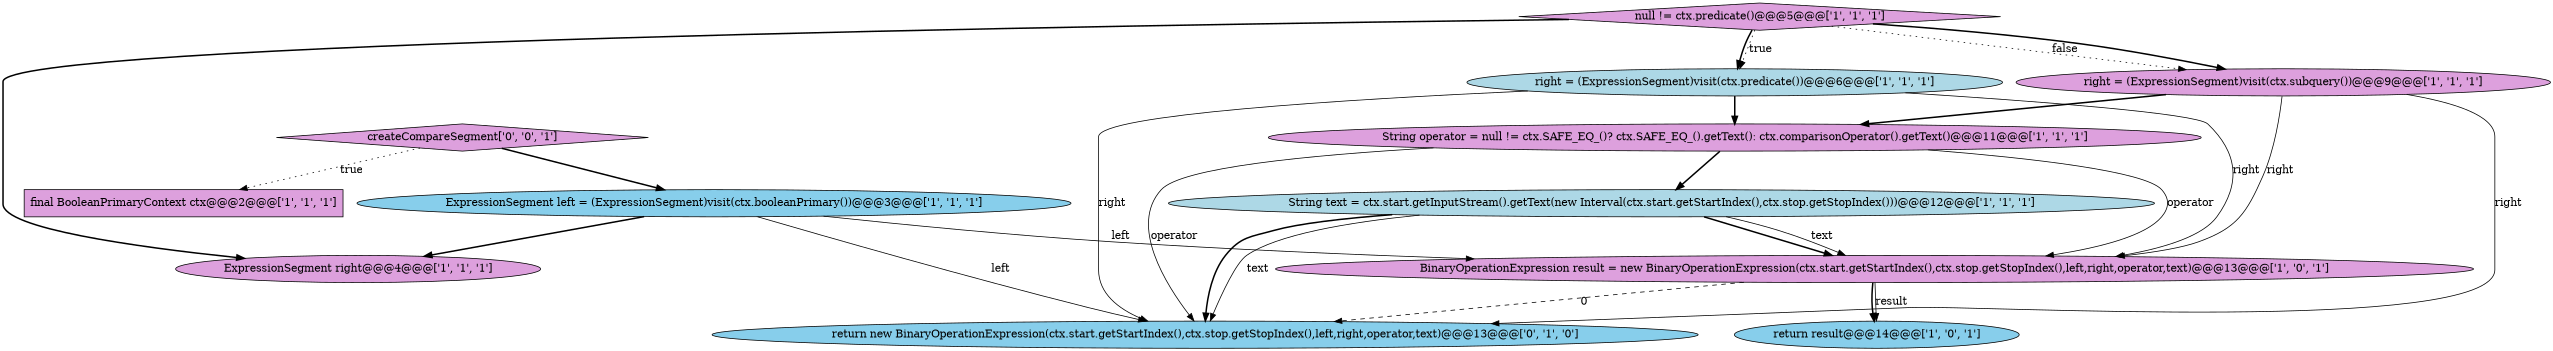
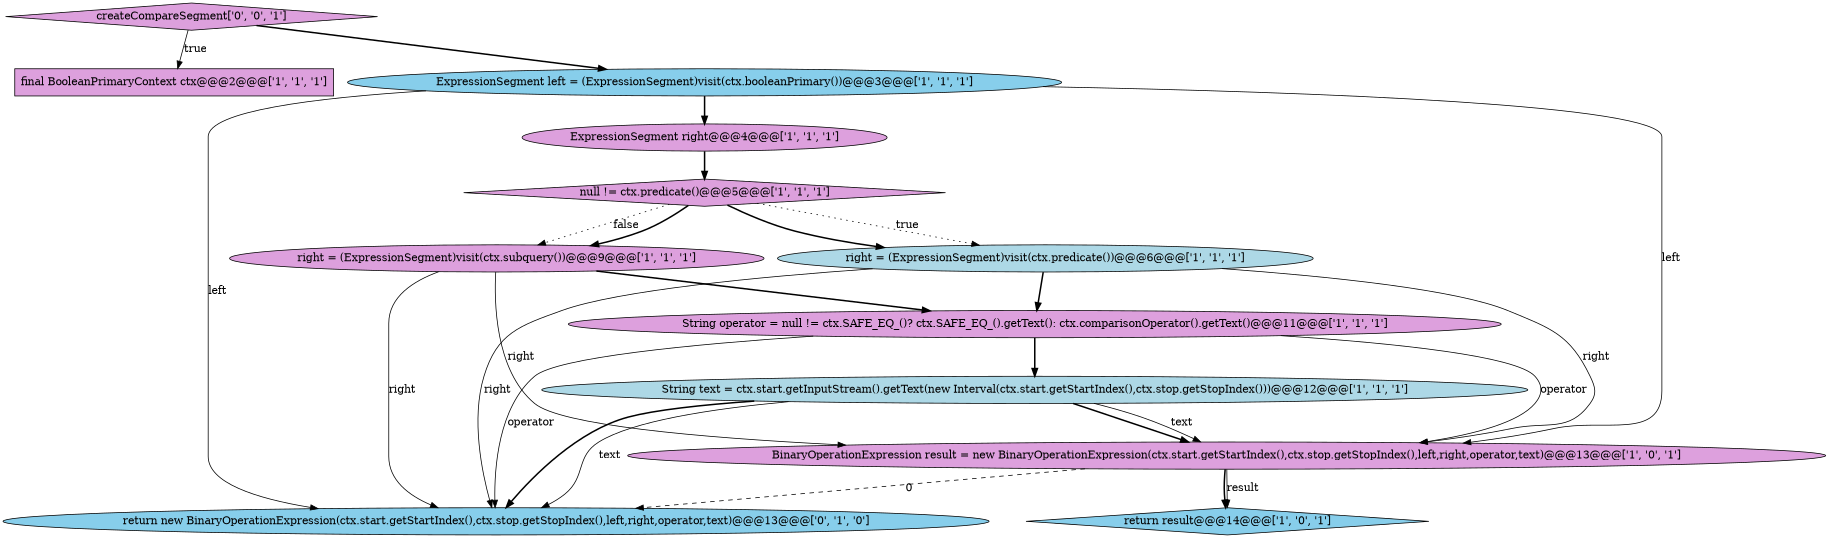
edge "null != ctx.predicate()@@@5@@@['1', '1', '1']" -> "ExpressionSegment right@@@4@@@['1', '1', '1']": reversed
edge "createCompareSegment['0', '0', '1']" -> "final BooleanPrimaryContext ctx@@@2@@@['1', '1', '1']": style dotted -> solid
node "return result@@@14@@@['1', '0', '1']": shape ellipse -> diamond
